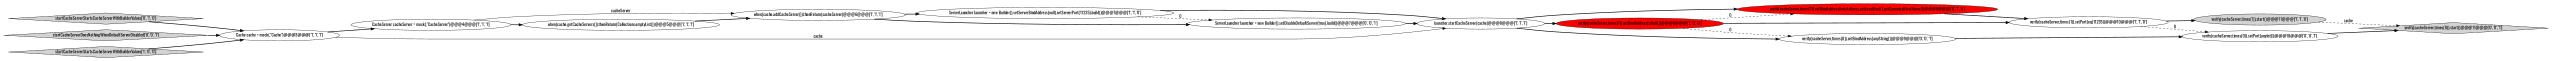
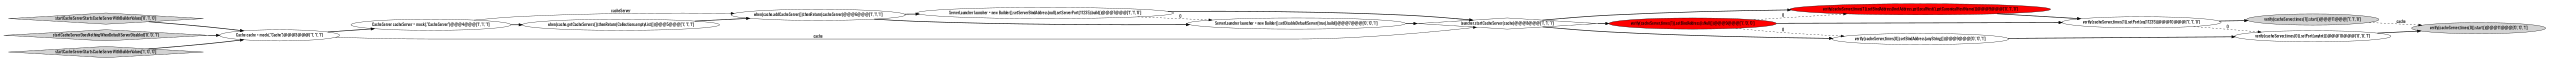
node "launcher.startCacheServer(cache)@@@8@@@['1', '1', '1']": shape ellipse -> diamond
node "verify(cacheServer,times(0)).start()@@@11@@@['0', '0', '1']": shape diamond -> ellipse
